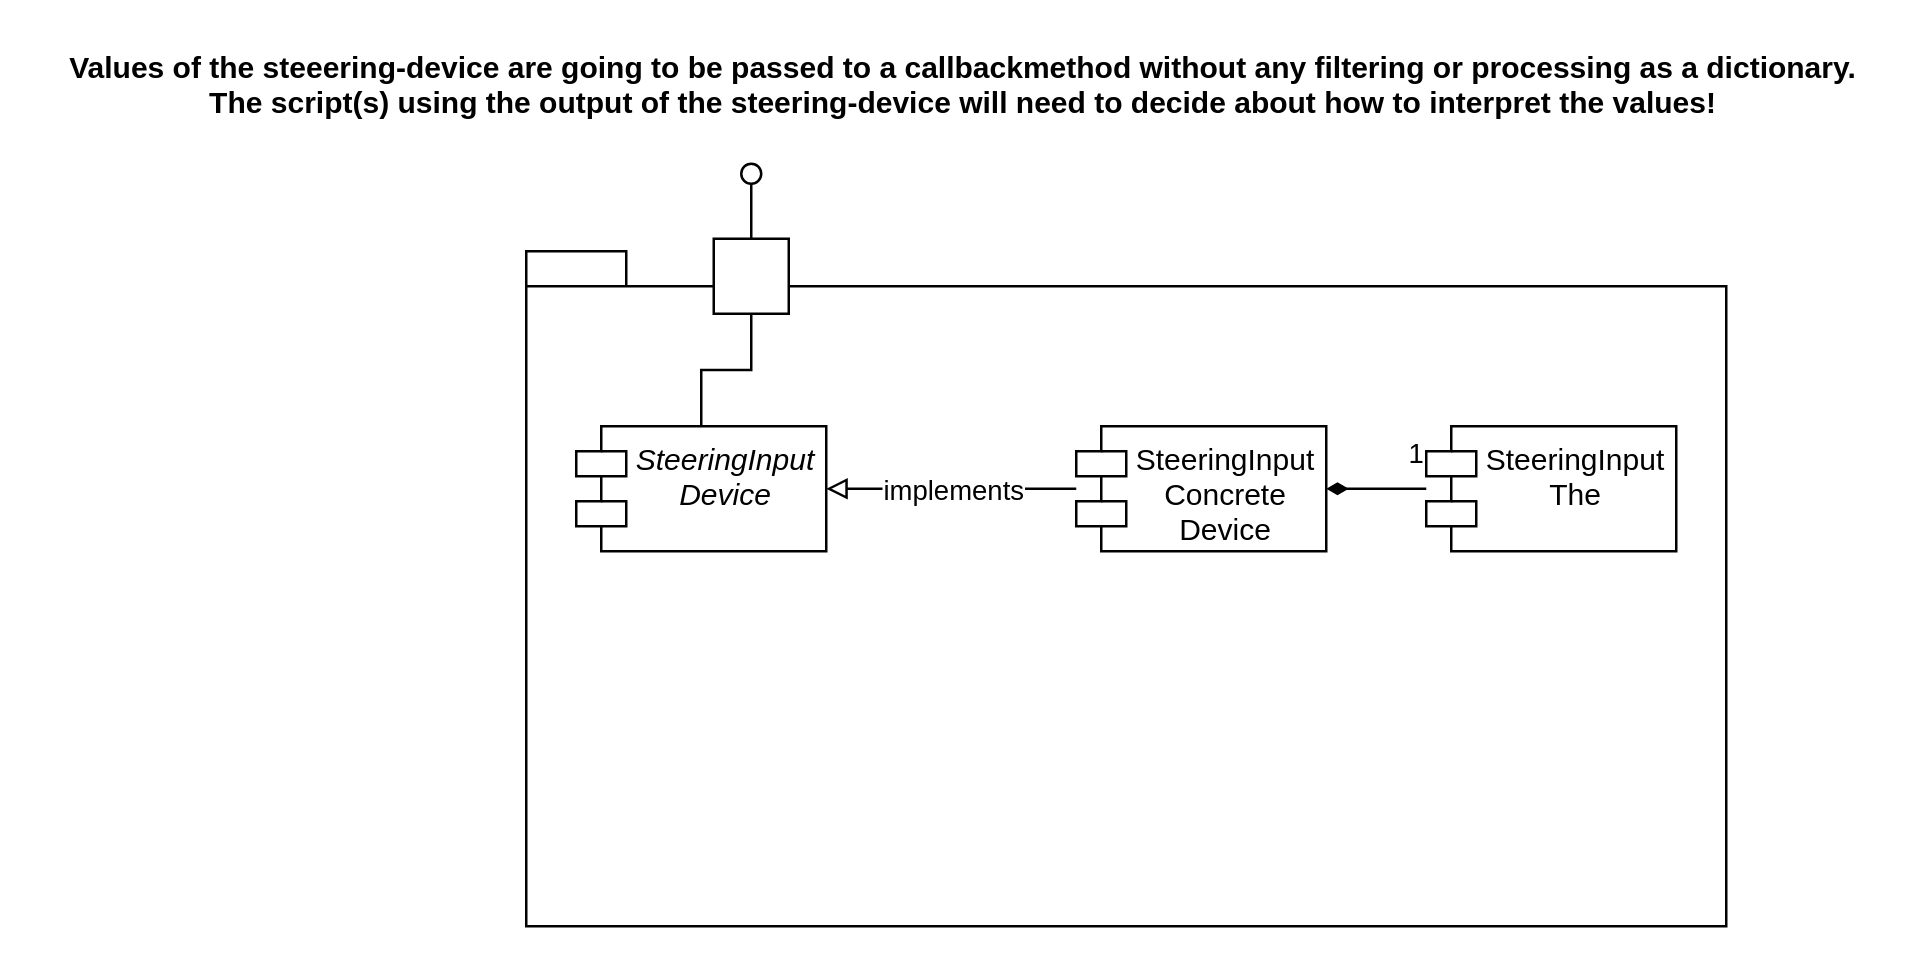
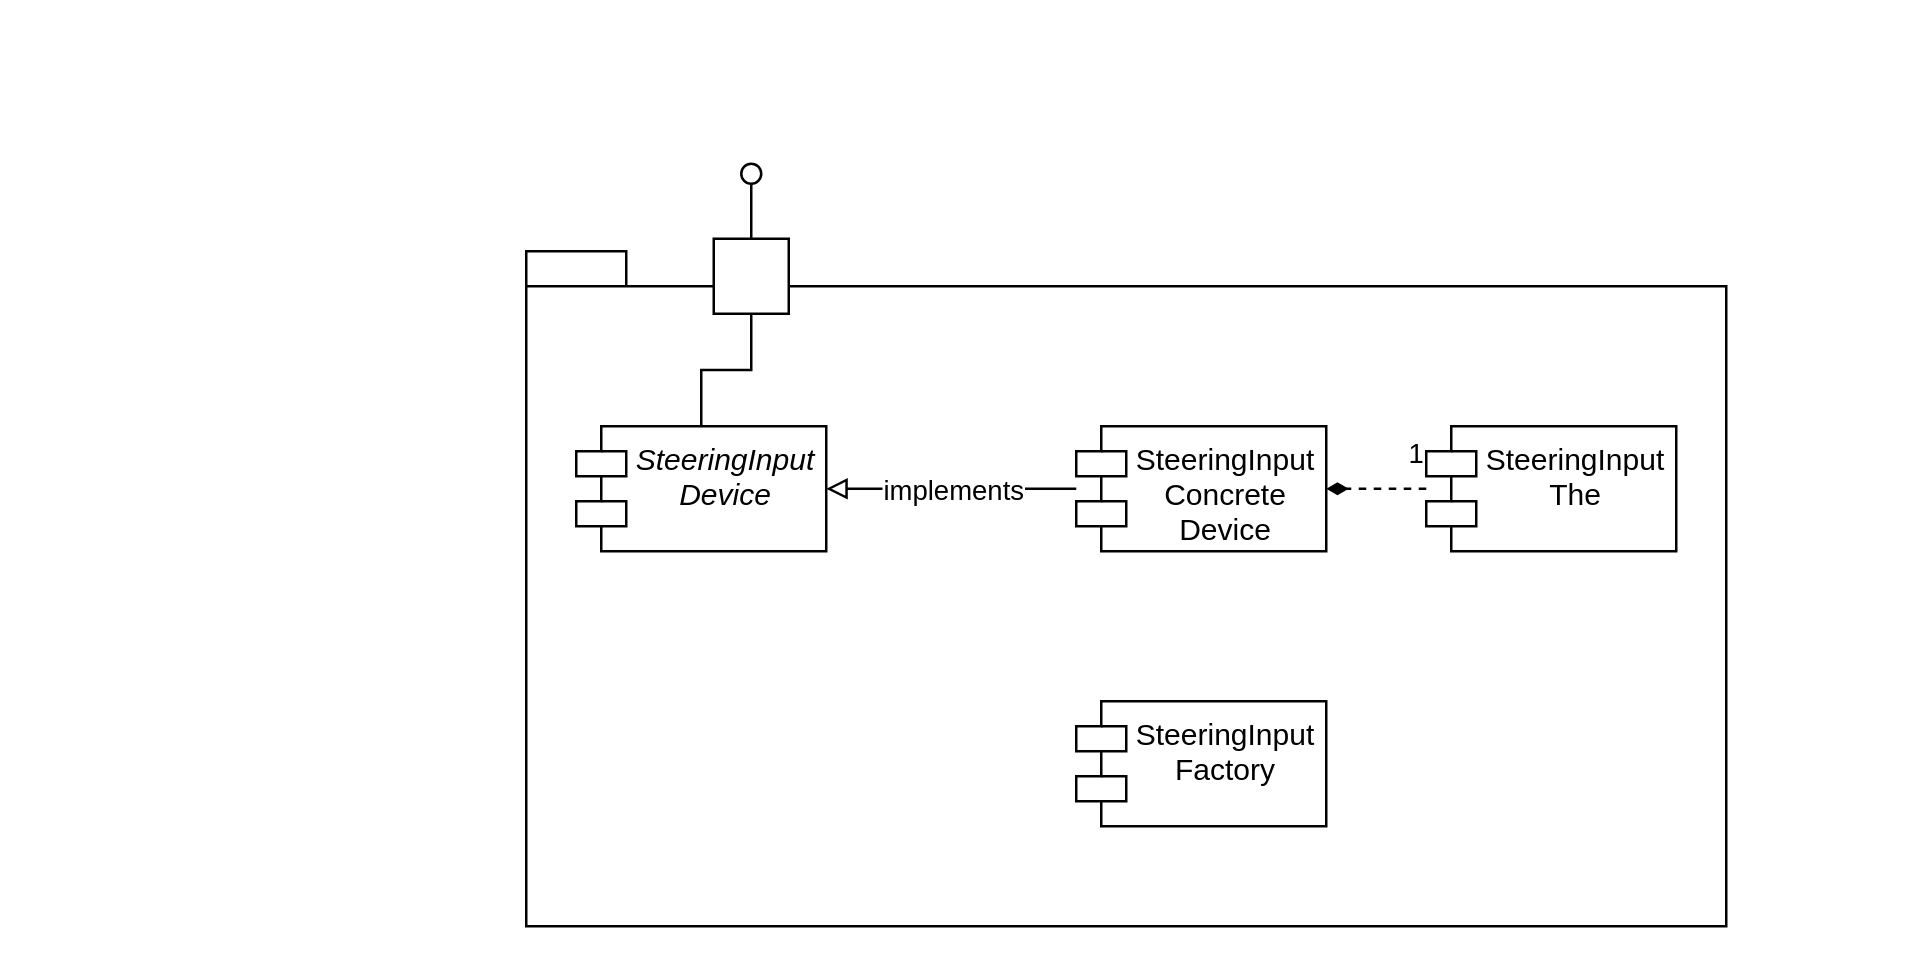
node "Values of the steeering-device are going to be passed to a callbackmethod without any filtering or processing as a dictionary. The script(s) using the output of the steering-device will need to decide about how to interpret the values!": removed
edge "SteeringInput The" -> "SteeringInput Concrete Device": style solid -> dashed
node "SteeringInput Factory": added
